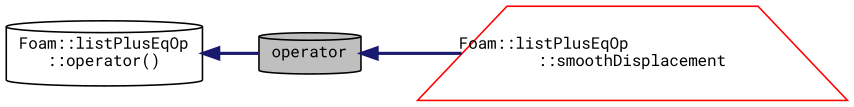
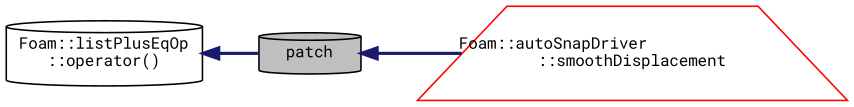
node "operator": label "operator" -> "patch"
node "Foam::listPlusEqOp ::smoothDisplacement": label "Foam::listPlusEqOp ::smoothDisplacement" -> "Foam::autoSnapDriver ::smoothDisplacement"
